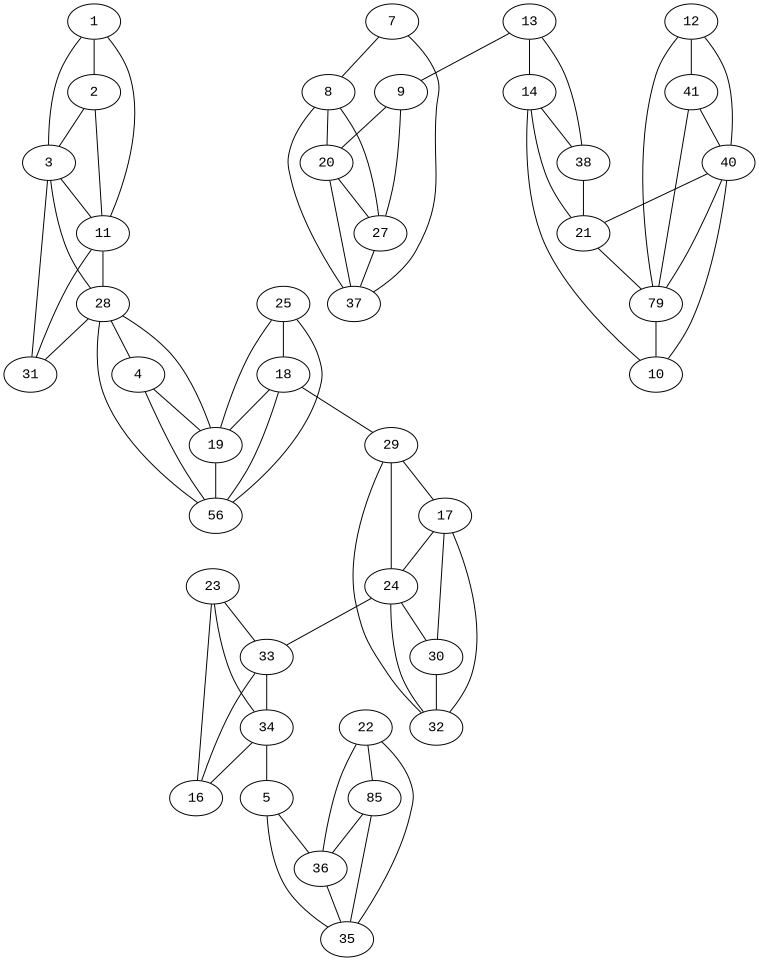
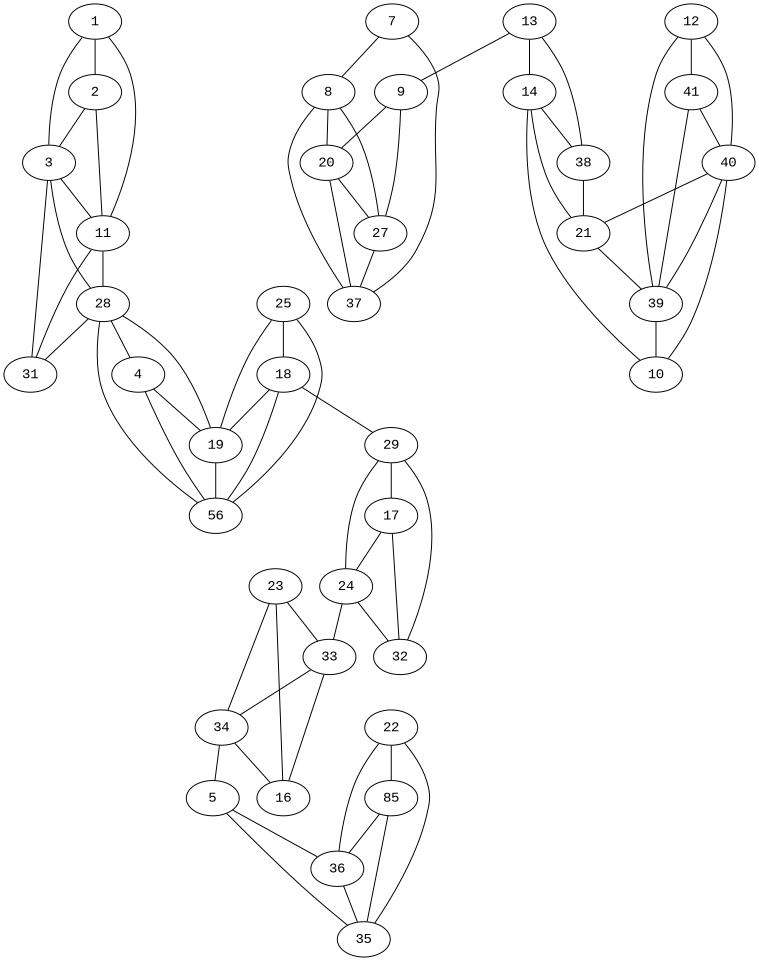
node "79": label "79" -> "39"
node "30": removed
